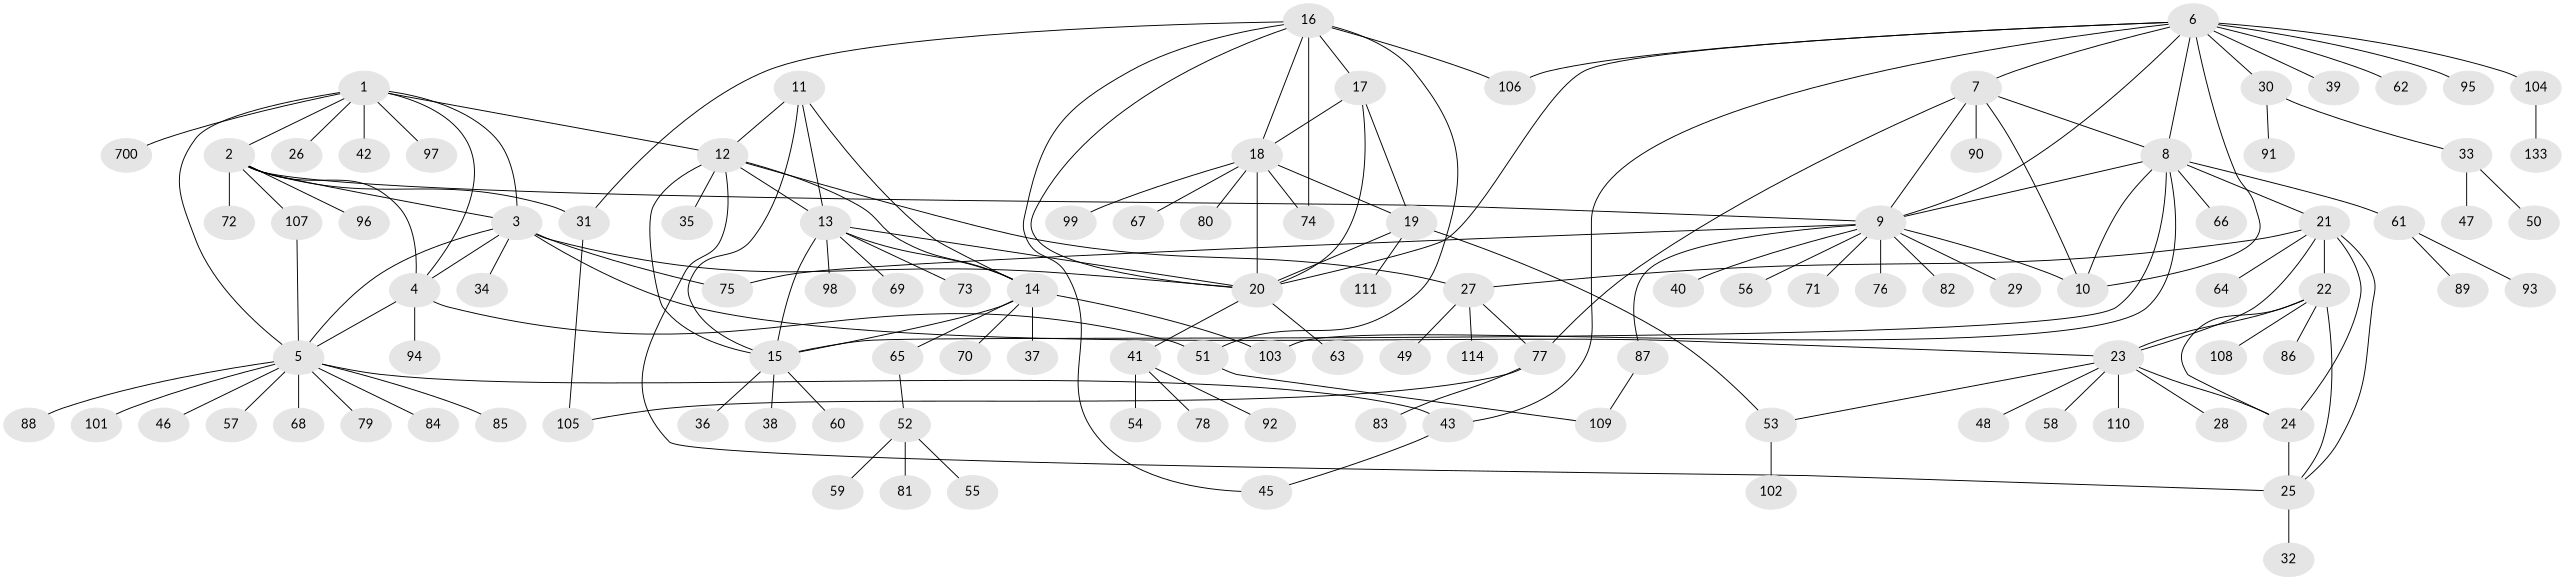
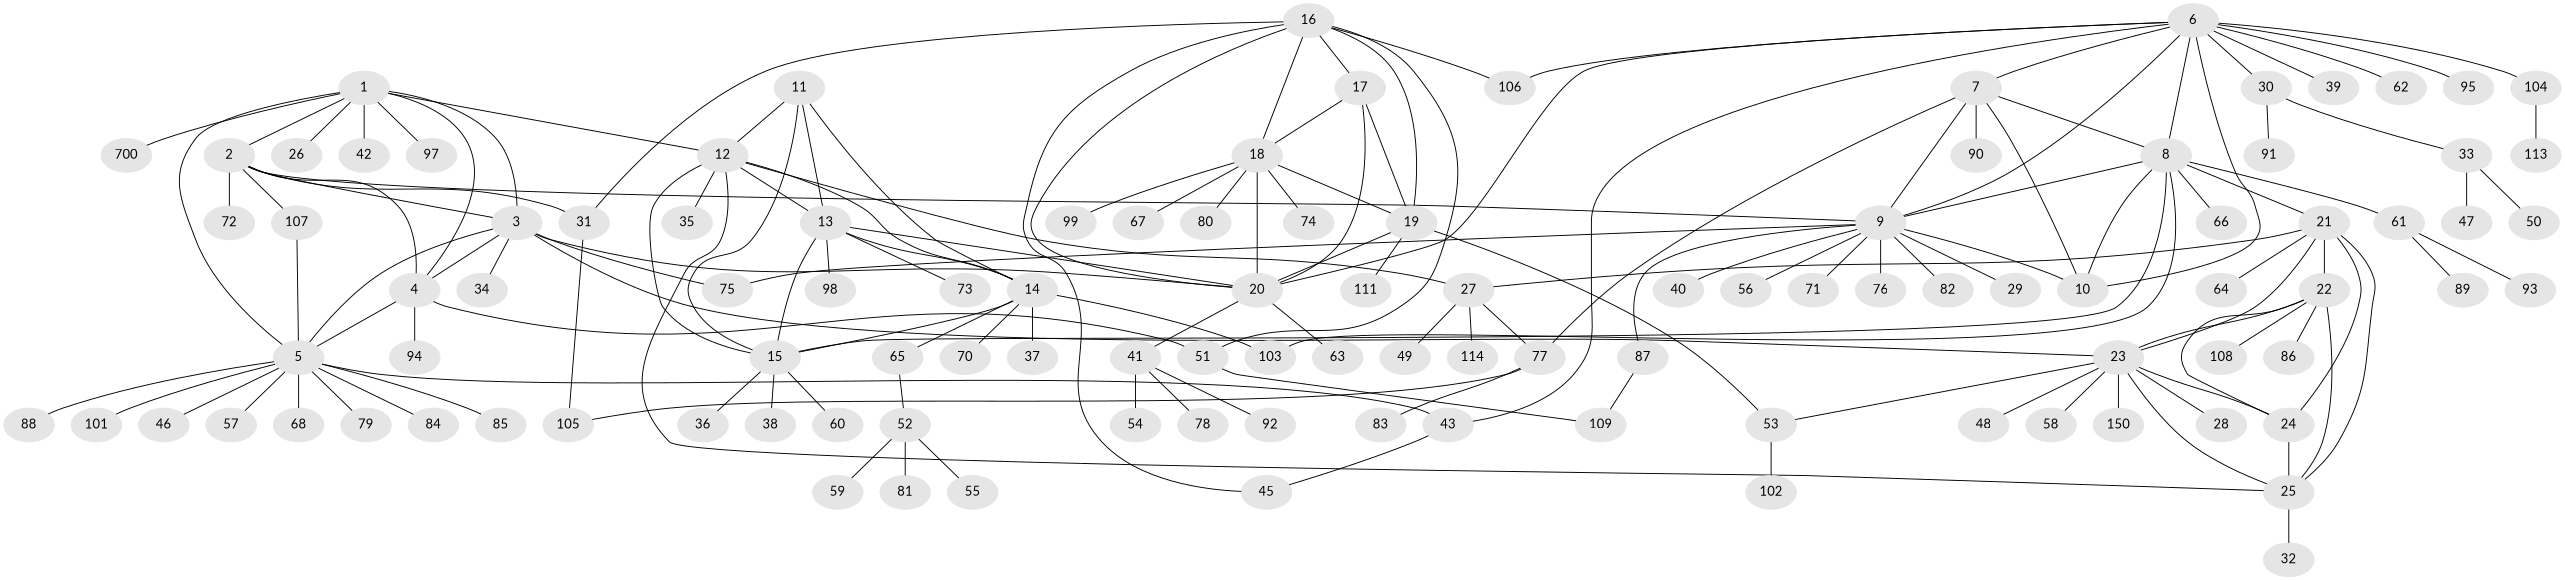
edge "16" -- "74": now "16" -- "19"
node "133": label "133" -> "113"
node "96": removed
node "69": removed
node "110": label "110" -> "150"
edge "23" -- "25": added
